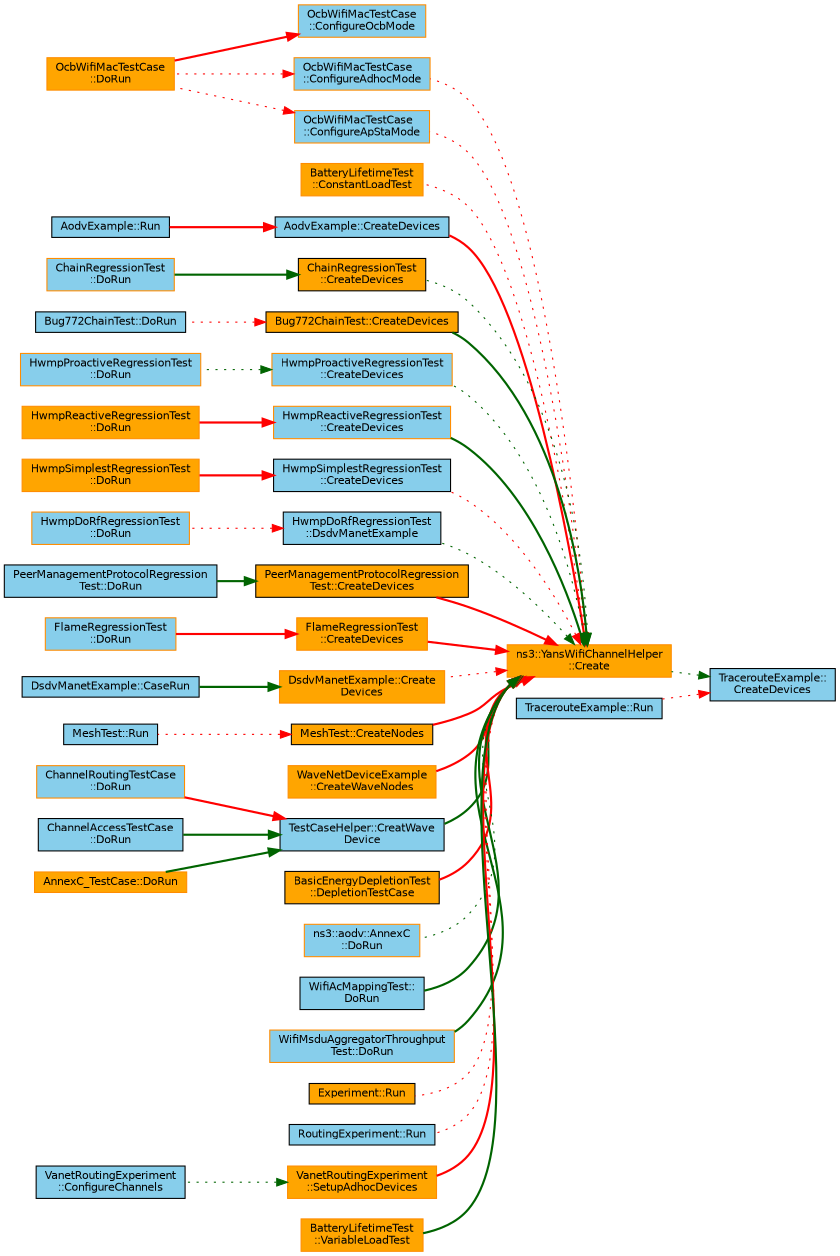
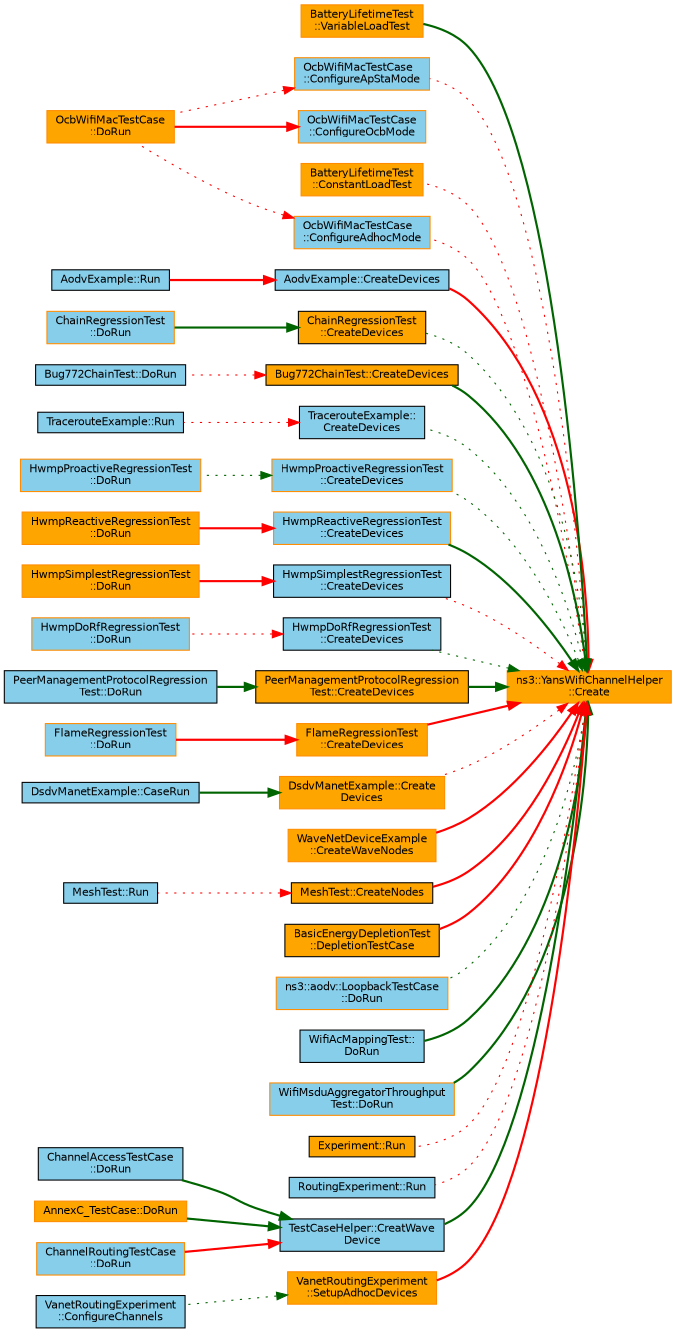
node "HwmpDoRfRegressionTest ::DsdvManetExample": label "HwmpDoRfRegressionTest ::DsdvManetExample" -> "HwmpDoRfRegressionTest ::CreateDevices"
edge "PeerManagementProtocolRegression Test::CreateDevices" -> "ns3::YansWifiChannelHelper ::Create": color red -> darkgreen
edge "ns3::YansWifiChannelHelper ::Create" -> "TracerouteExample:: CreateDevices": reversed
node "ns3::aodv::AnnexC ::DoRun": label "ns3::aodv::AnnexC ::DoRun" -> "ns3::aodv::LoopbackTestCase ::DoRun"
